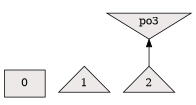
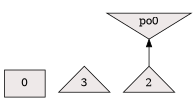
node "po3": label "po3" -> "po0"
node "1": label "1" -> "3"
